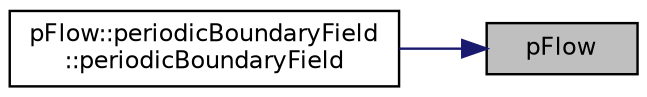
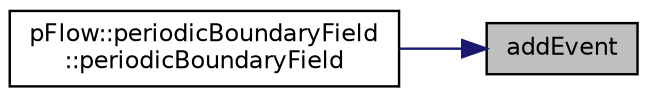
node "pFlow": label "pFlow" -> "addEvent"
